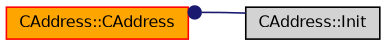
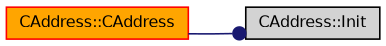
edge "CAddress::Init" -> "CAddress::CAddress": reversed
